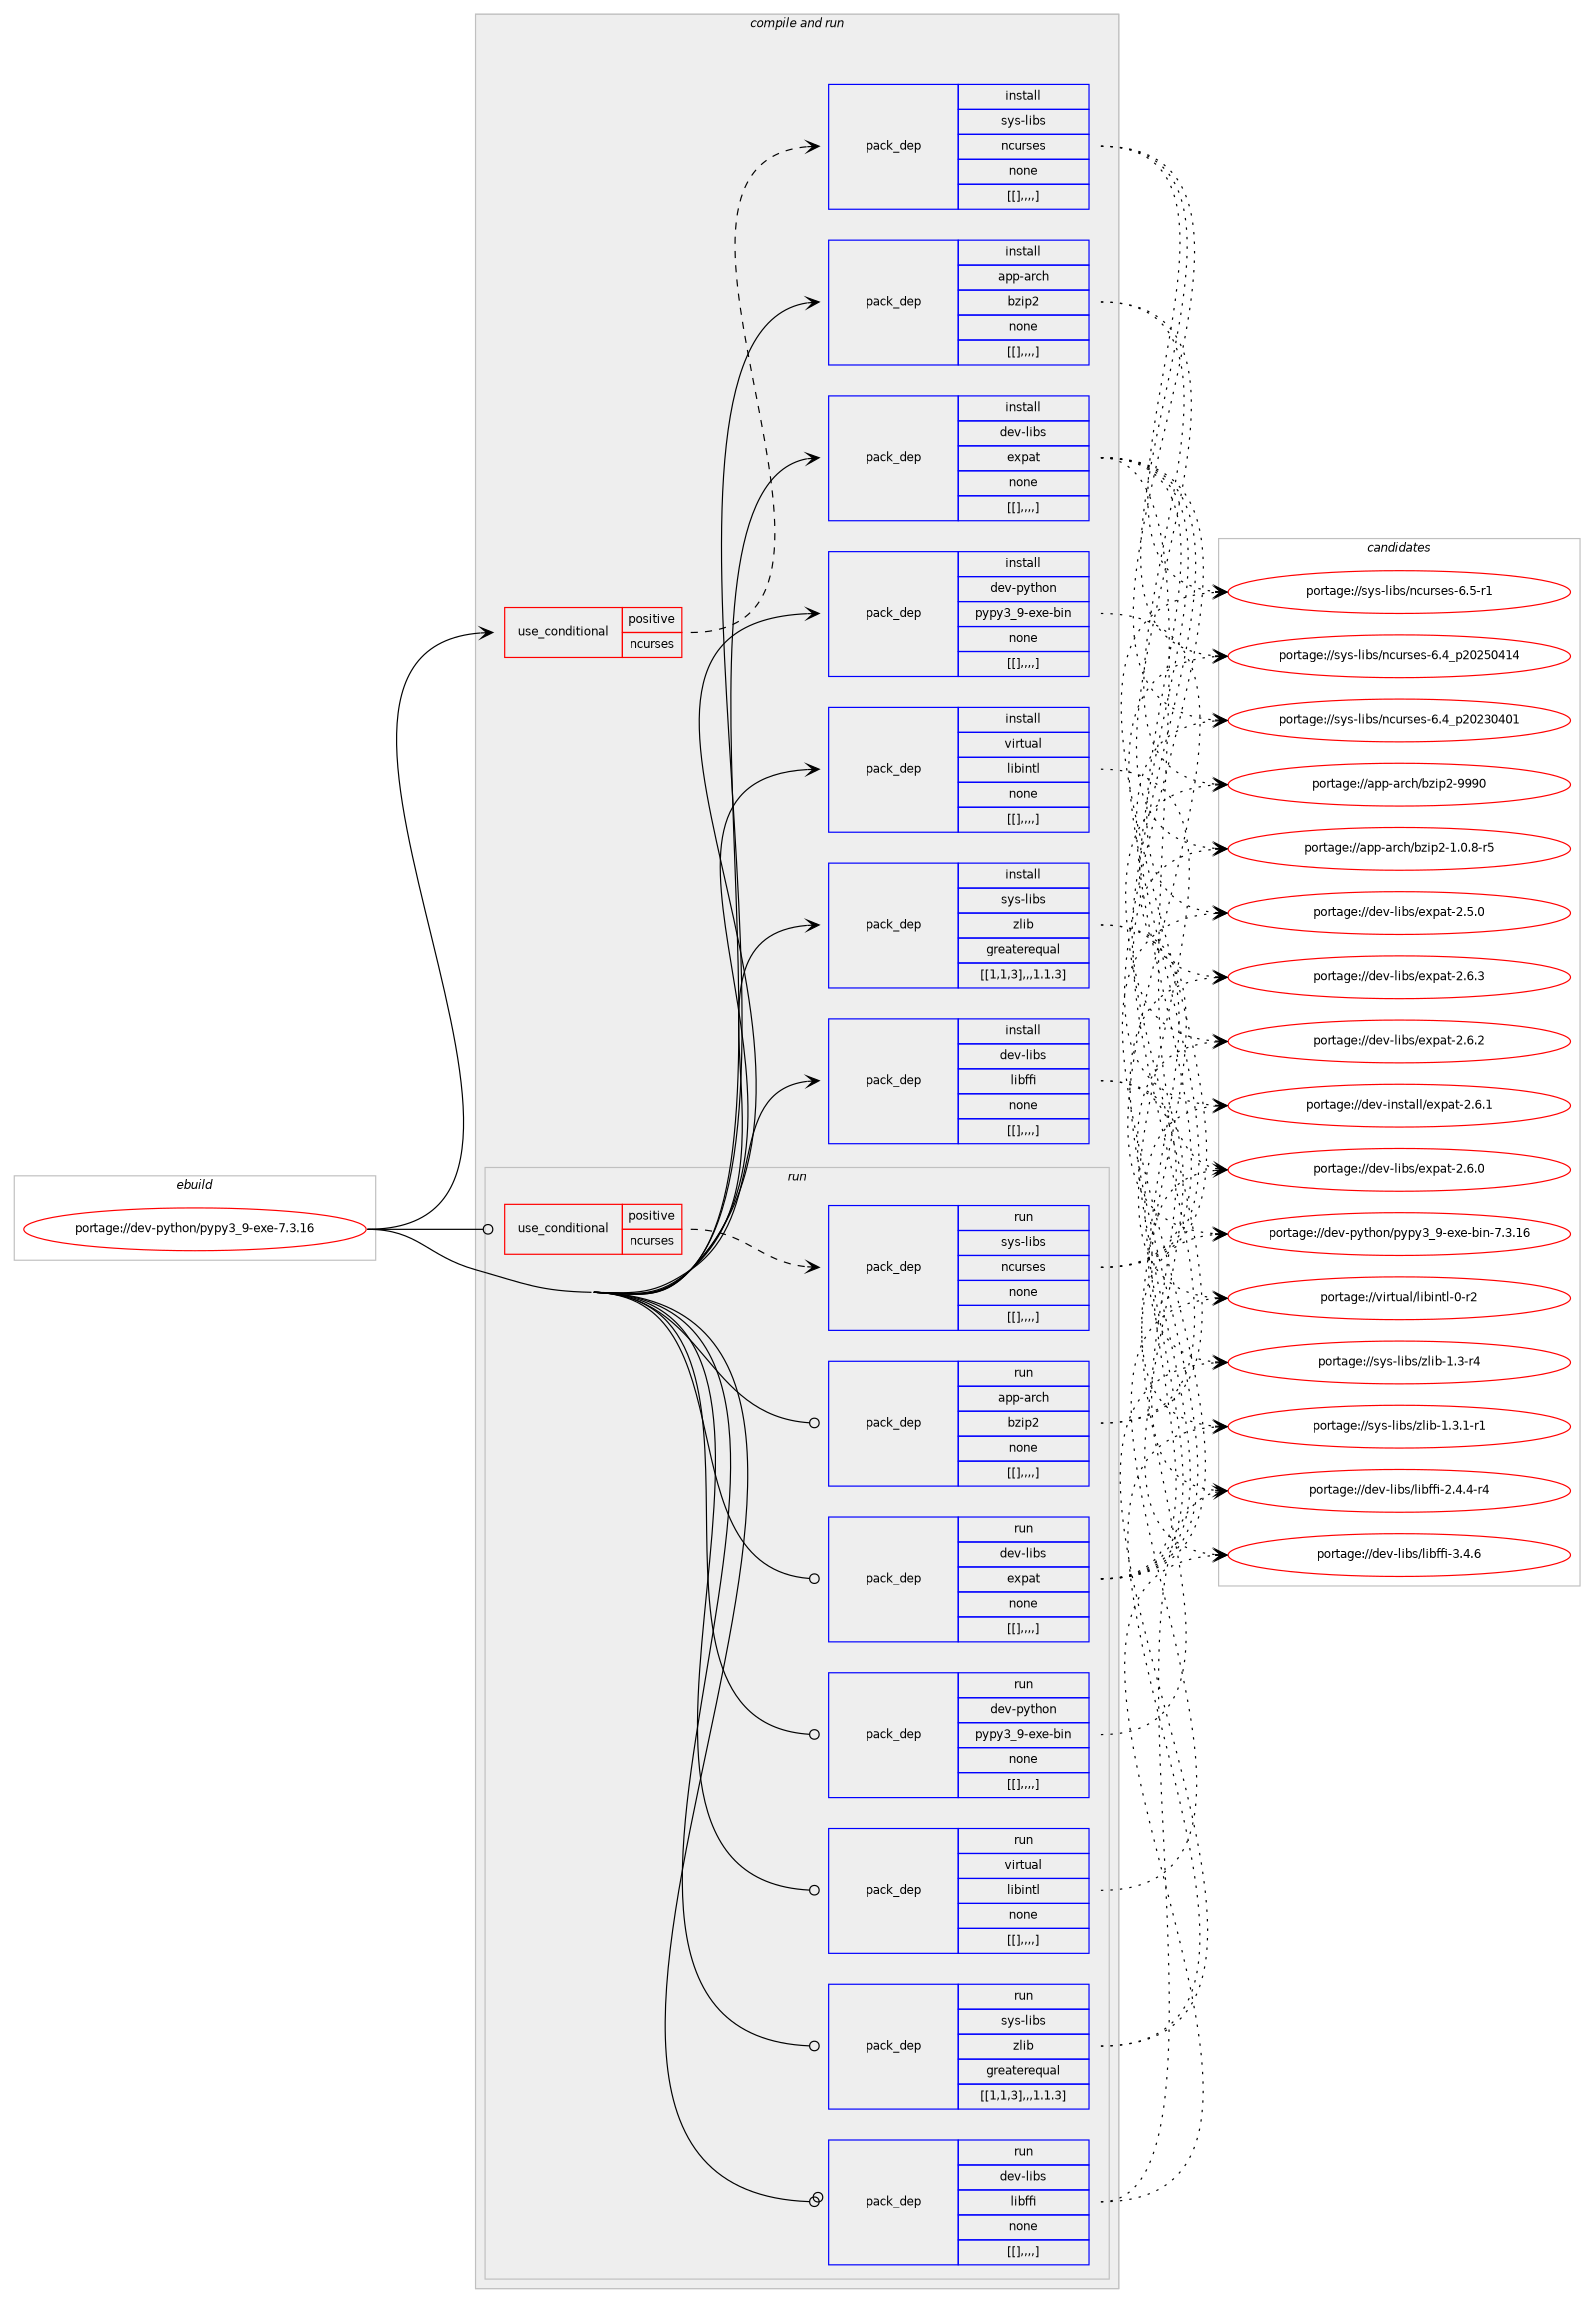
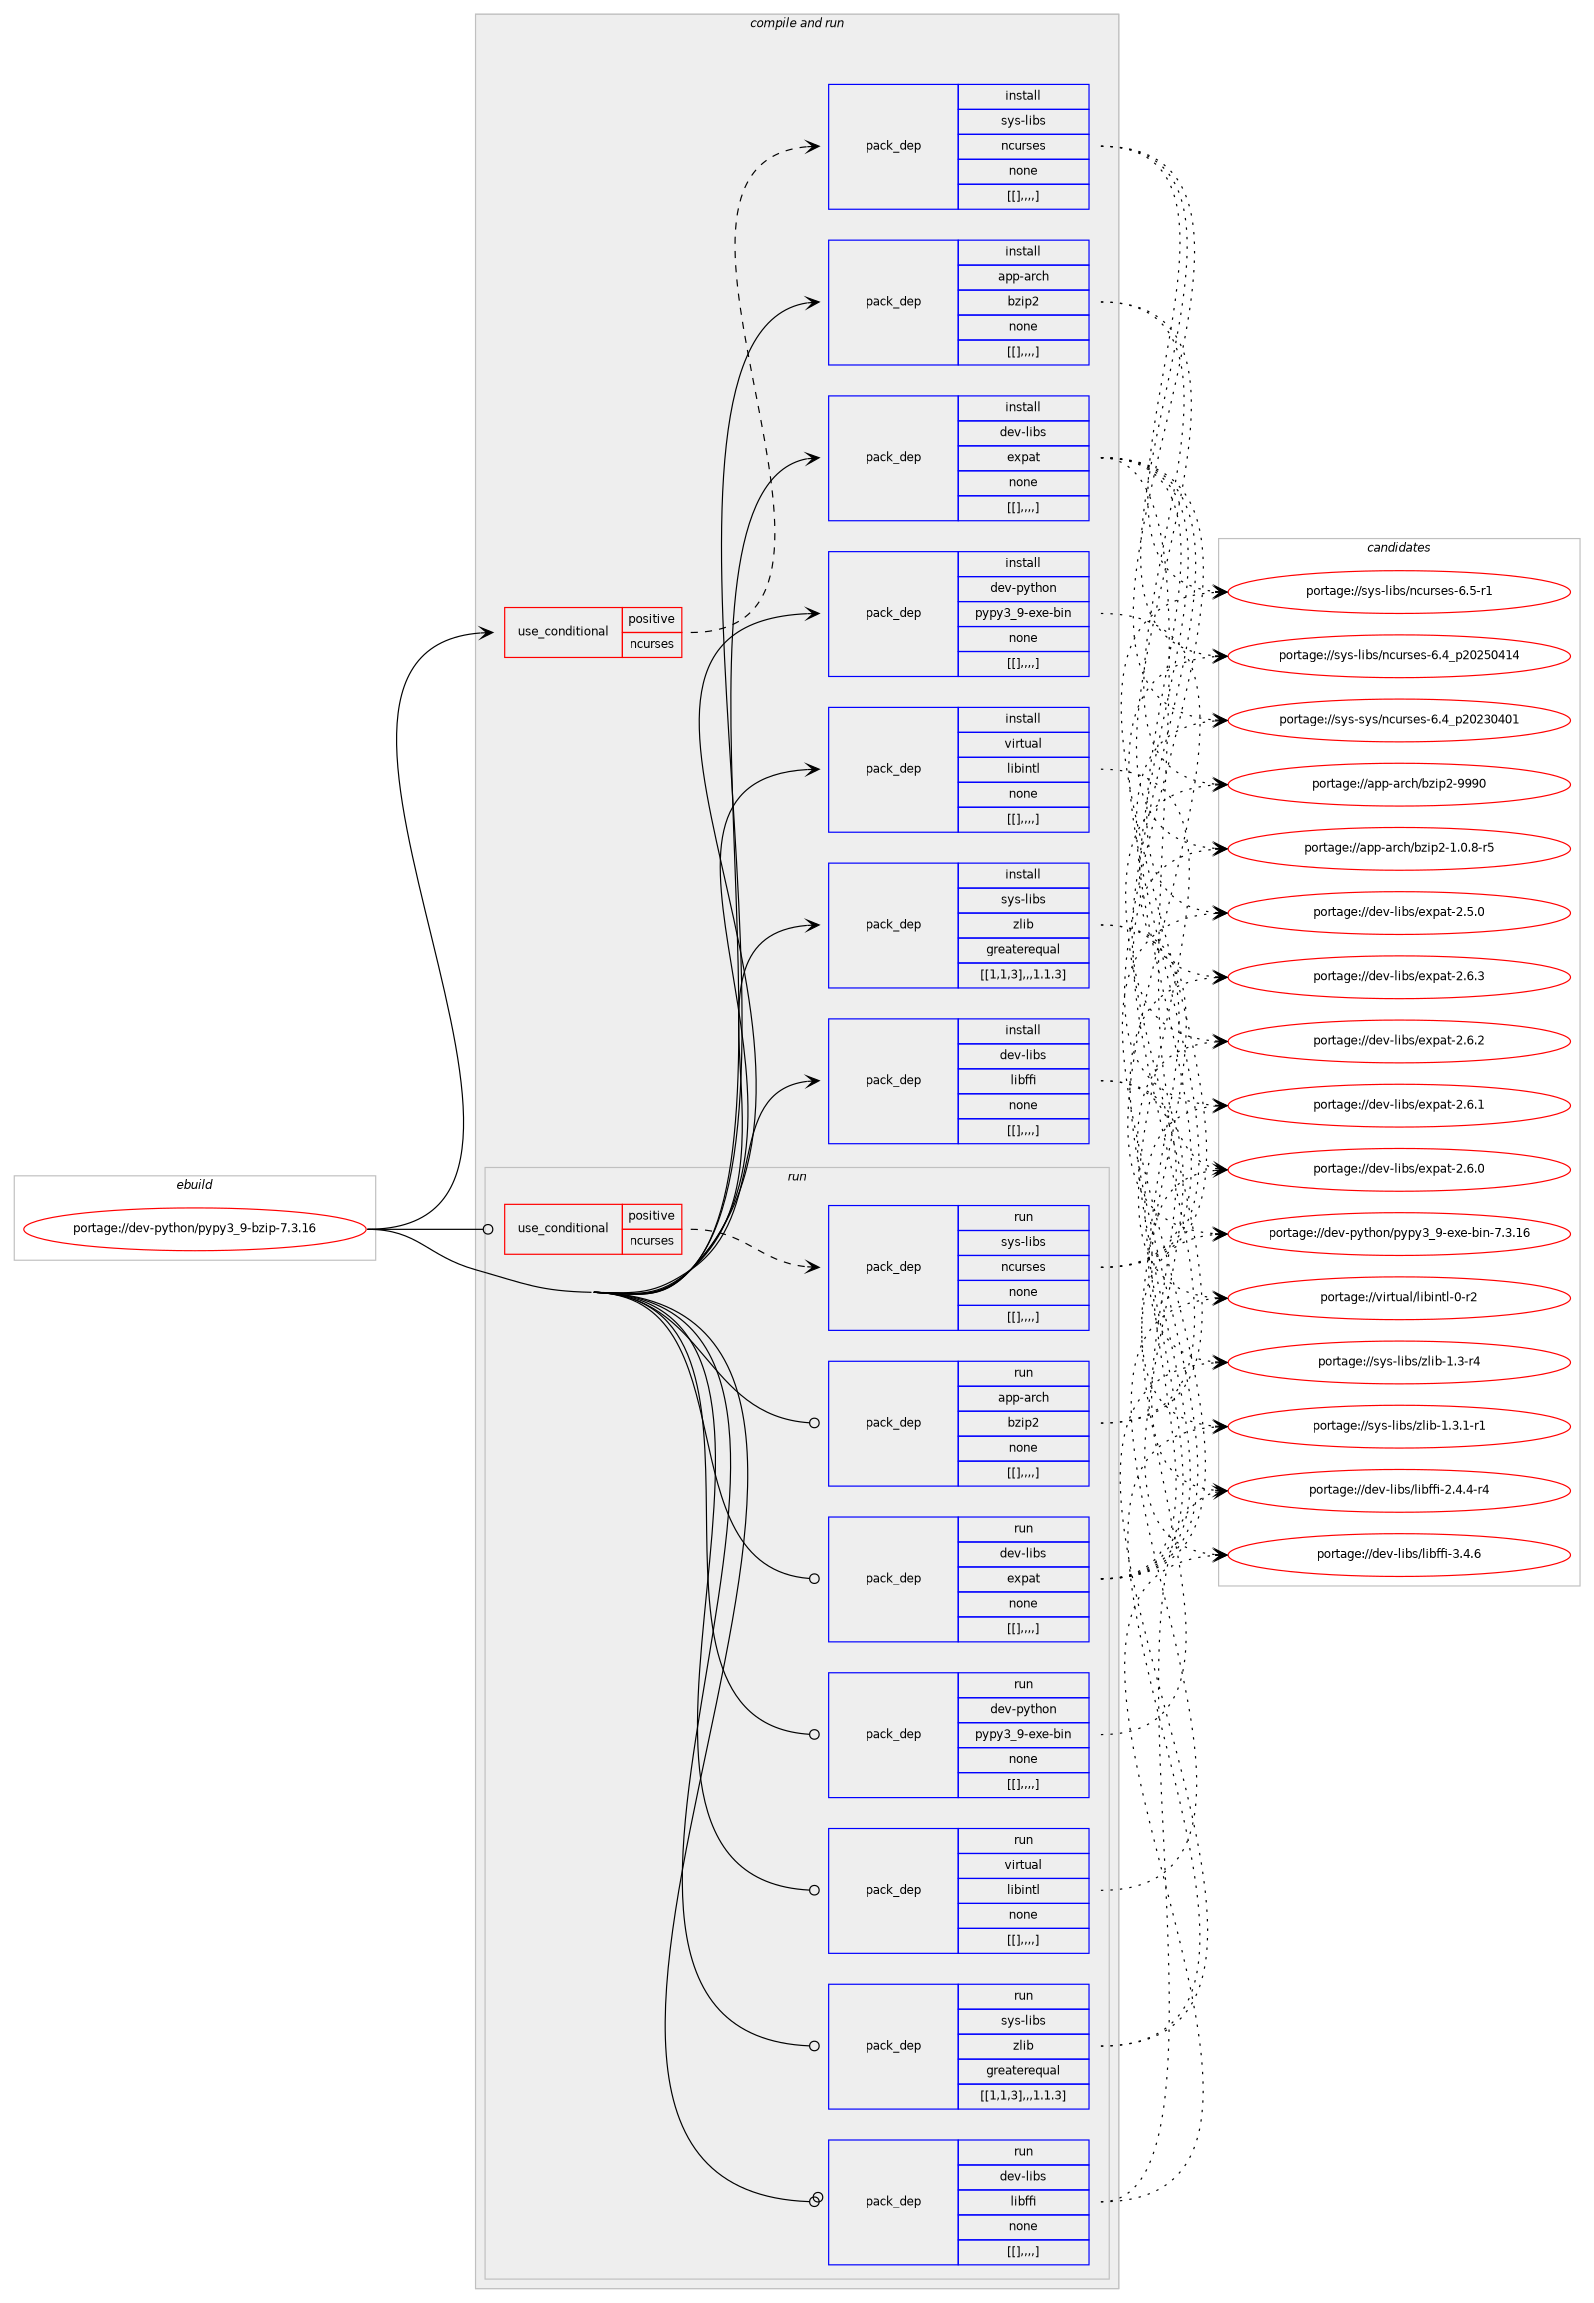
node "portage://sys-libs/ncurses-6.4_p20230401": label "portage://sys-libs/ncurses-6.4_p20230401" -> "portage://sys-sys/ncurses-6.4_p20230401"
node "portage://dev-install/expat-2.6.1": label "portage://dev-install/expat-2.6.1" -> "portage://dev-libs/expat-2.6.1"
node "portage://dev-python/pypy3_9-exe-7.3.16": label "portage://dev-python/pypy3_9-exe-7.3.16" -> "portage://dev-python/pypy3_9-bzip-7.3.16"
